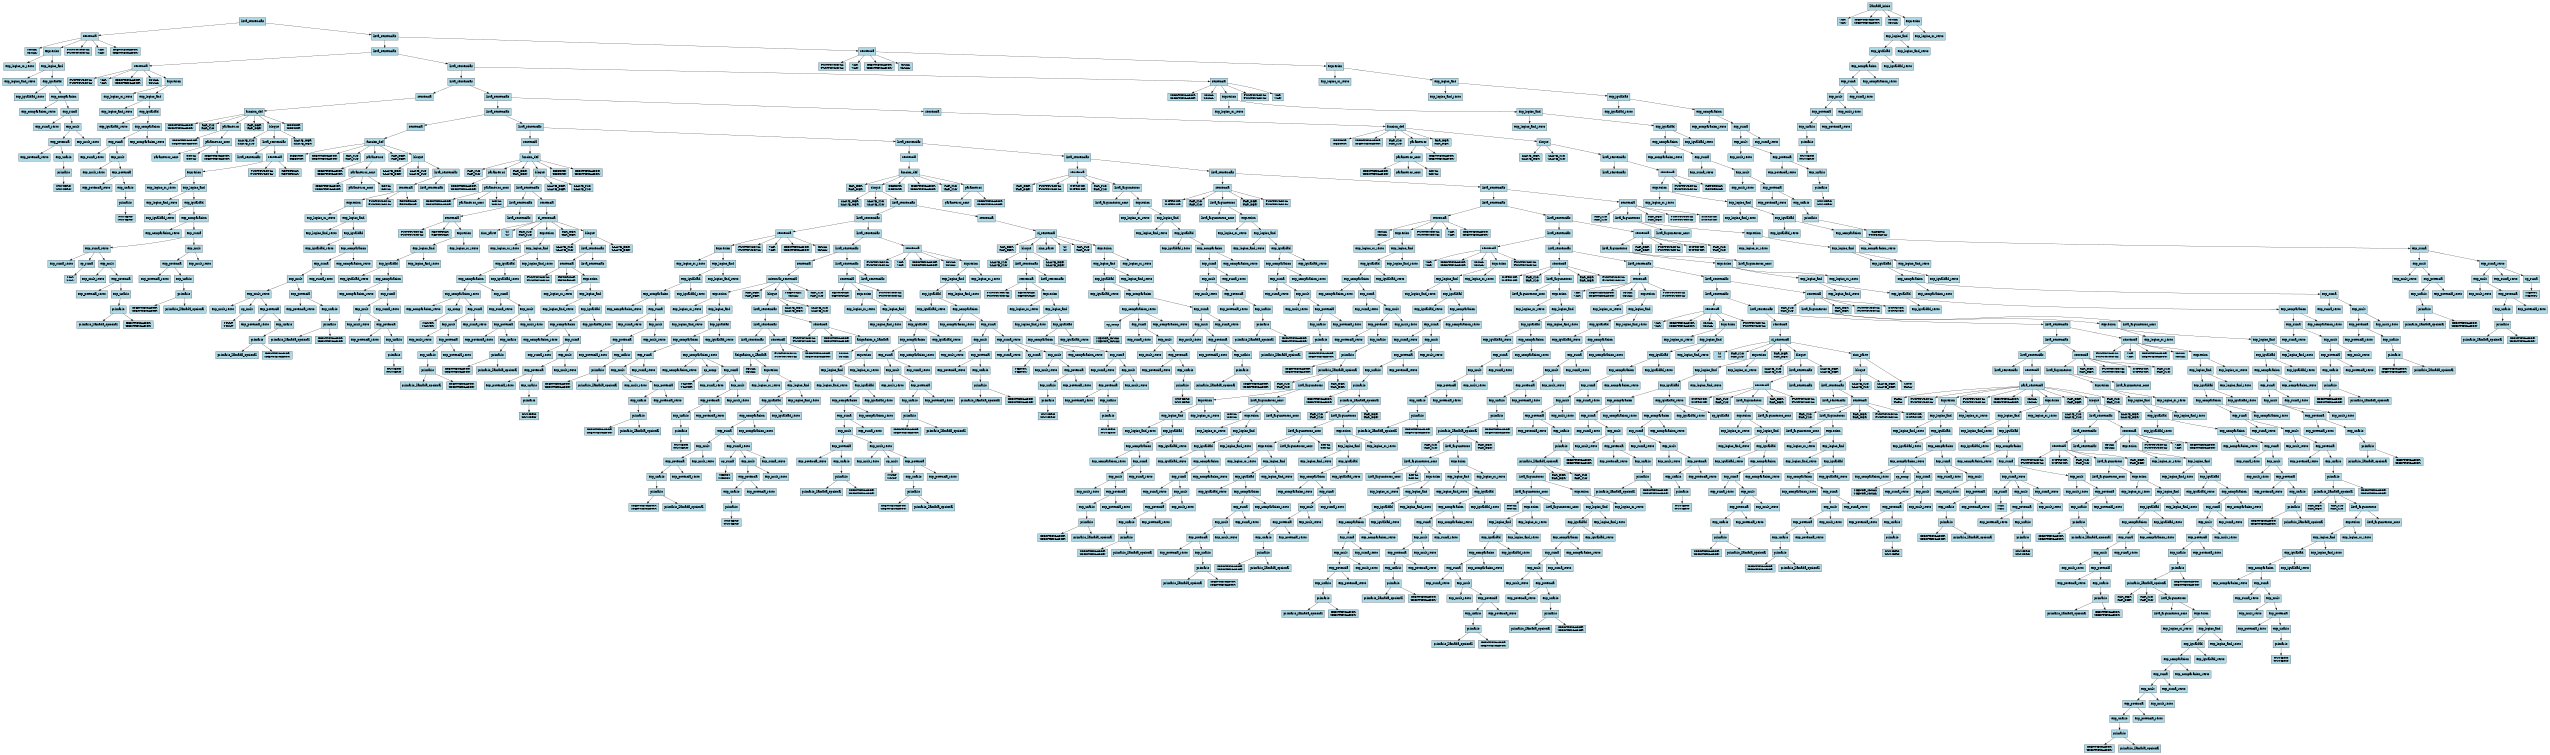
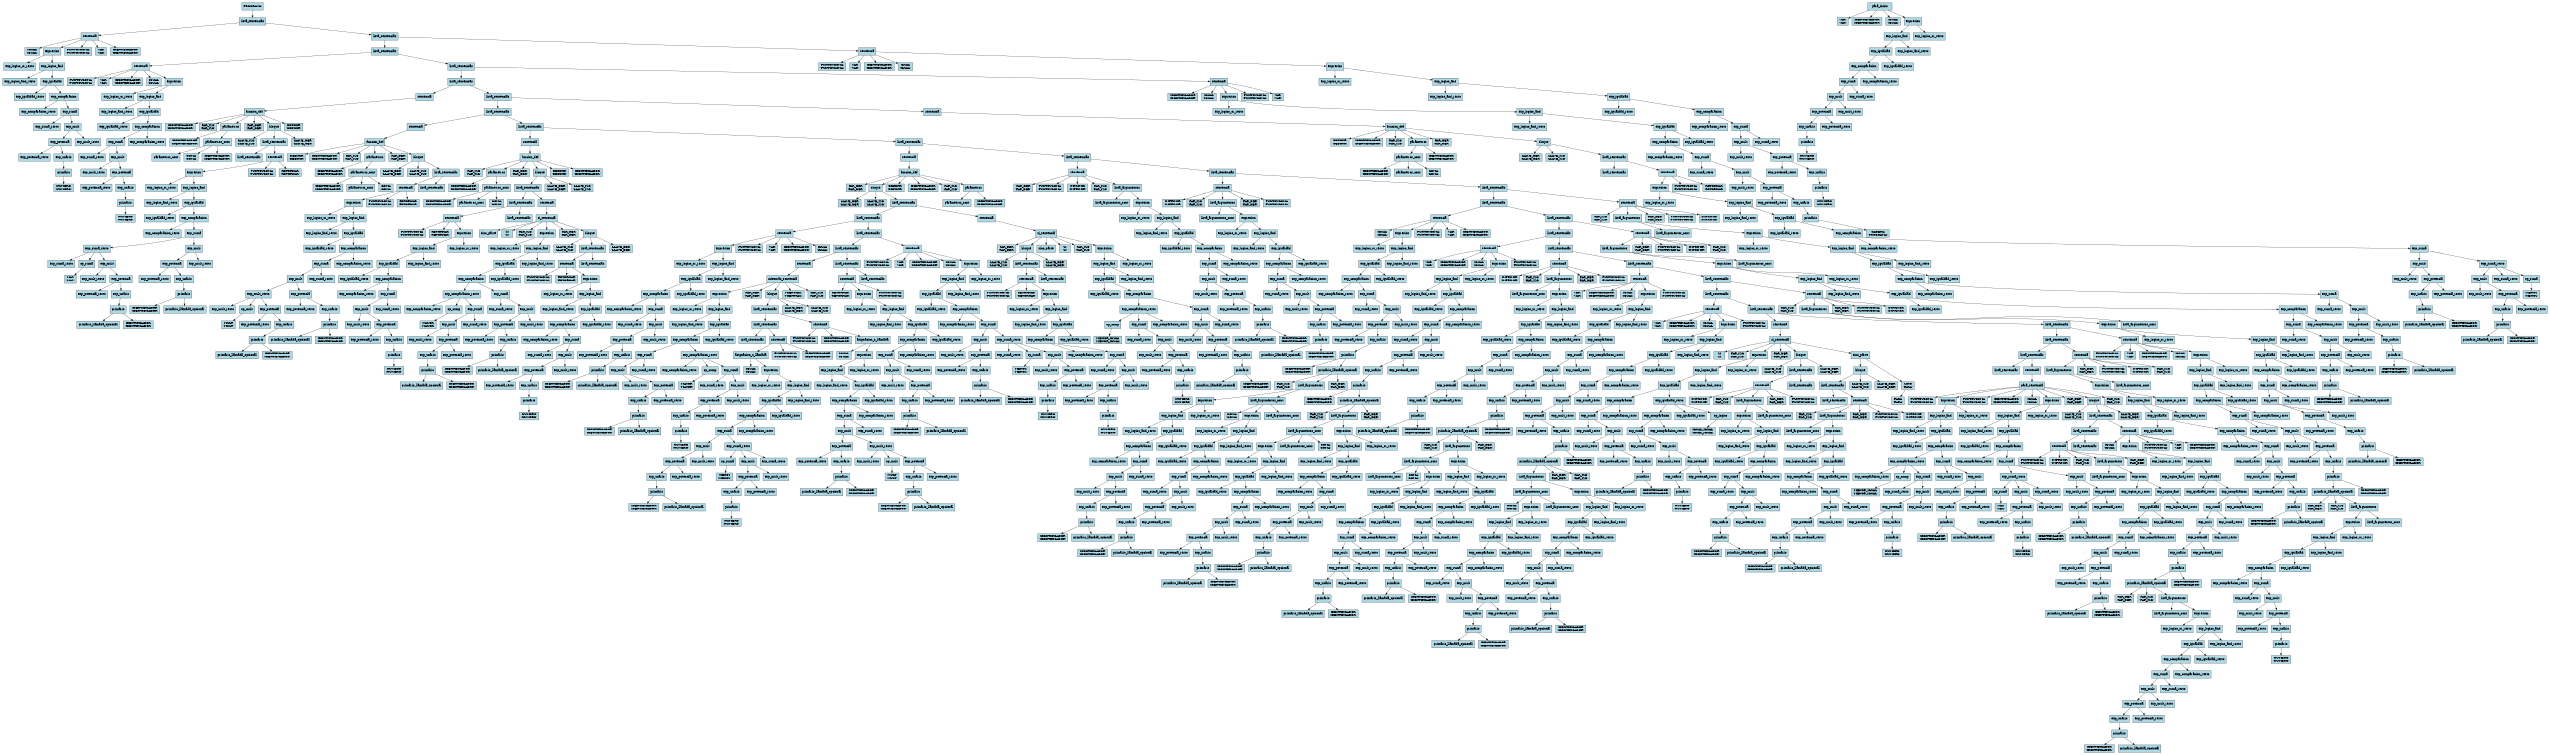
node "PROGRAMA": added
node "llamada_inicio": label "llamada_inicio" -> "para_inicio"
node "MIENTRAS 'IGUAL'": label "MIENTRAS 'IGUAL'" -> "MIENTRAS 'MIENTRAS'"
edge "para_sentencia" -> "PARA 'PARA'": now "SINO 'PARA'" -> "PARA 'PARA'"
node "op_igualdad": label "op_igualdad" -> "op_logico"
node "IGUAL_IGUAL 'IGUAL_IGUAL'": added
